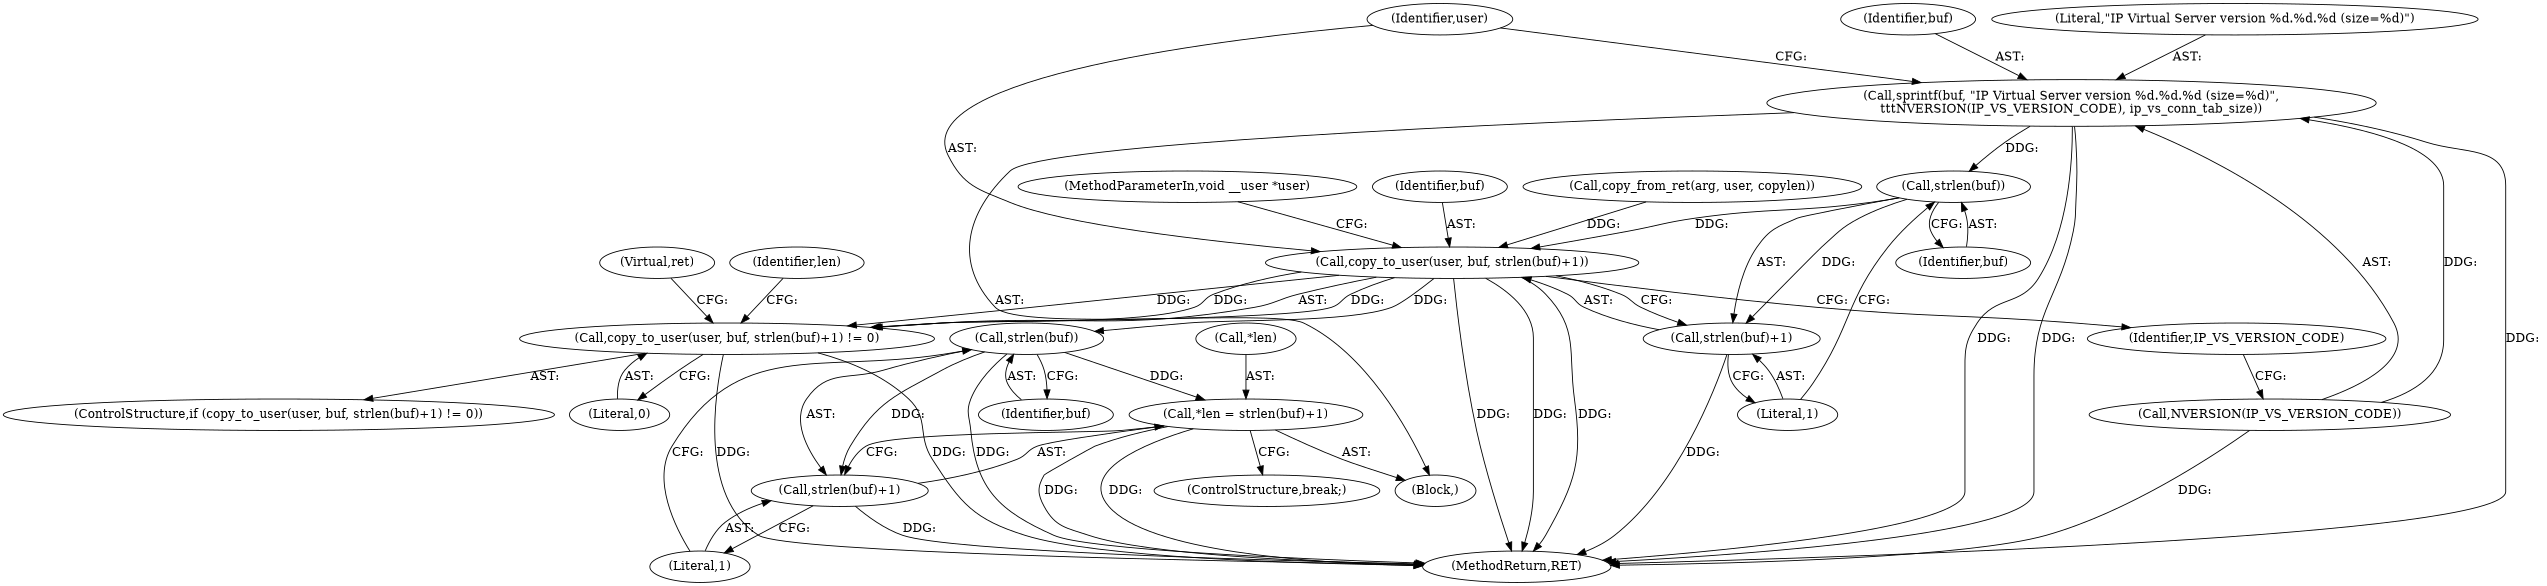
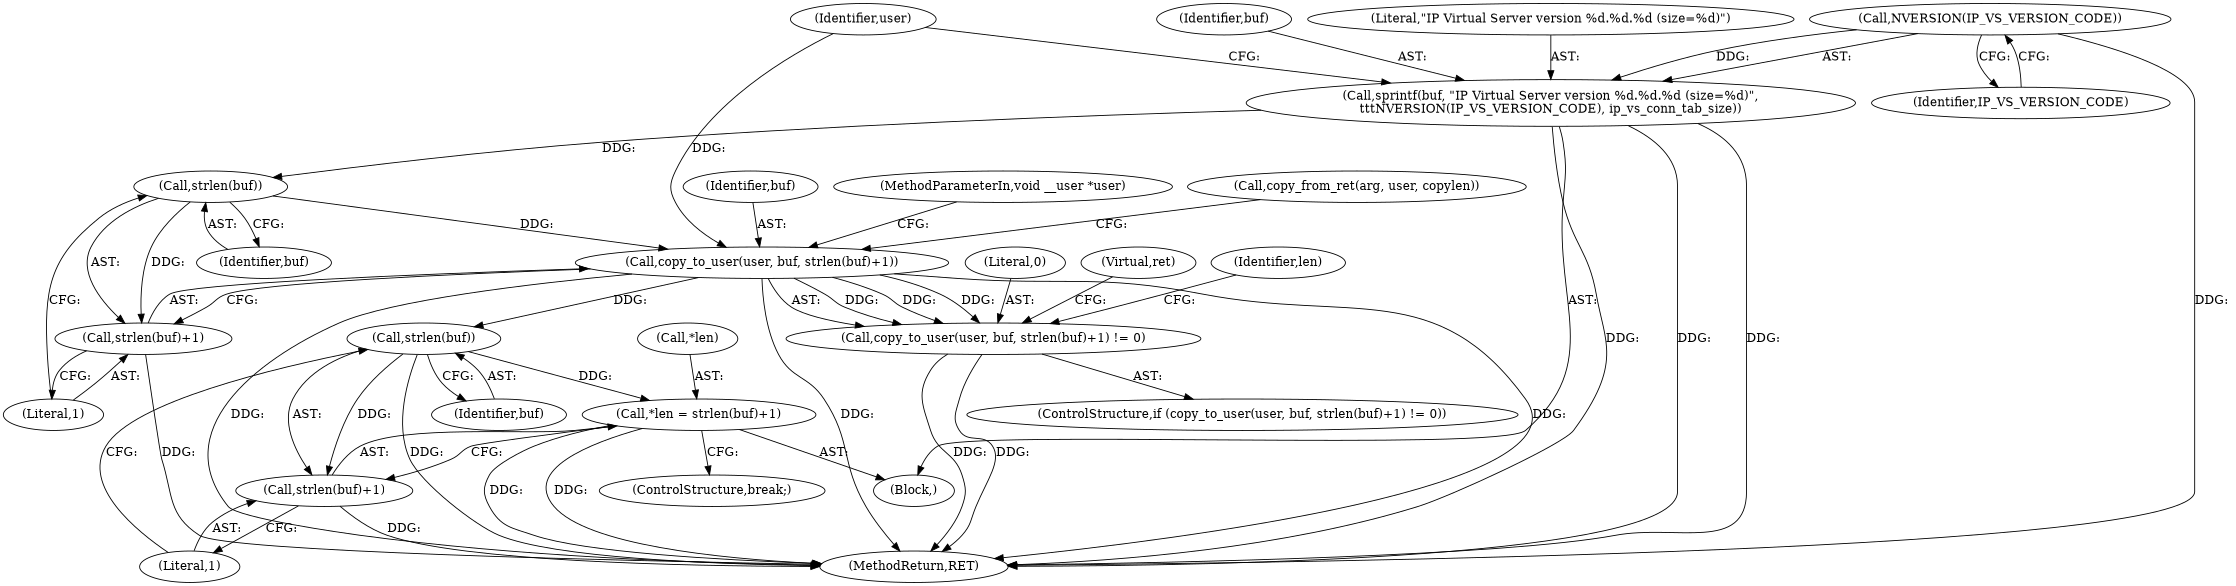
edge "(Identifier,user)" -> "(Call,copy_to_user(user, buf, strlen(buf)+1))": label "AST: " -> "DDG: "
edge "(Call,copy_from_ret(arg, user, copylen))" -> "(Call,copy_to_user(user, buf, strlen(buf)+1))": label "DDG: " -> "CFG: "
edge "(Call,copy_to_user(user, buf, strlen(buf)+1))" -> "(Identifier,IP_VS_VERSION_CODE)": now "(Call,NVERSION(IP_VS_VERSION_CODE))" -> "(Identifier,IP_VS_VERSION_CODE)"
edge "(Call,copy_to_user(user, buf, strlen(buf)+1) != 0)" -> "(Literal,0)": removed, label "CFG:"
